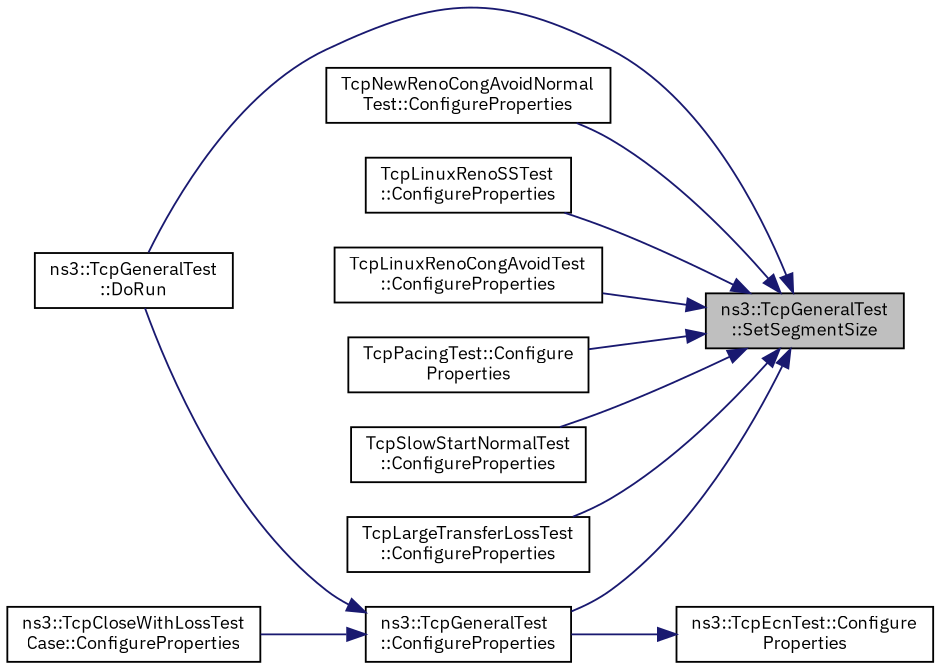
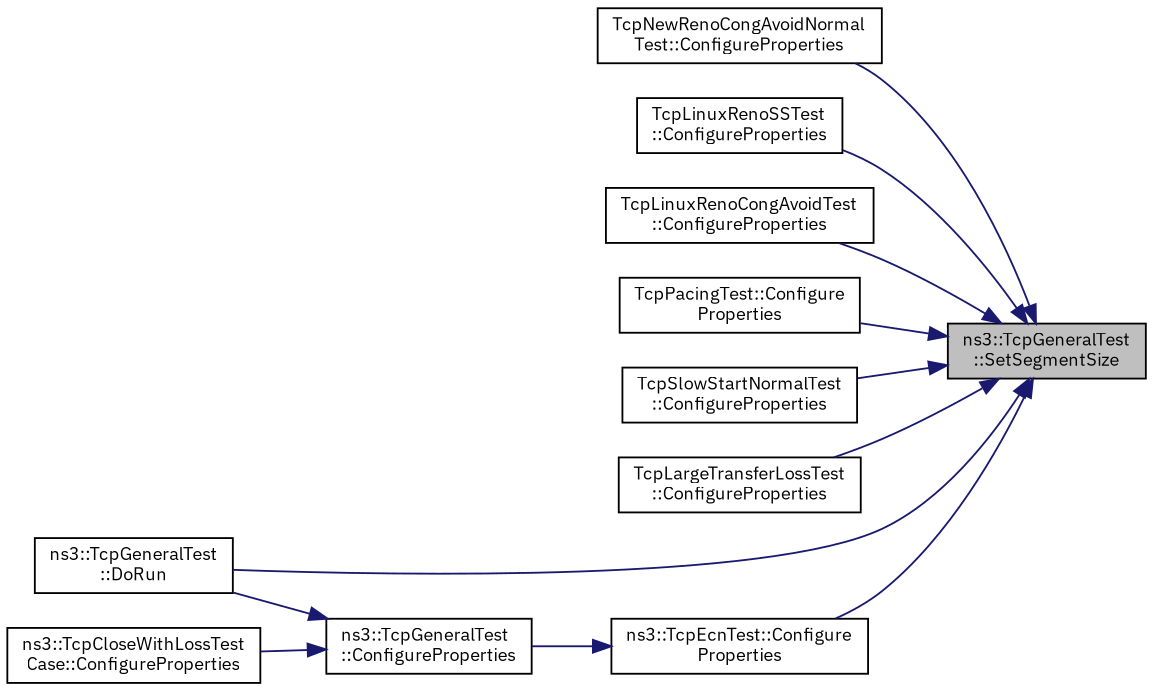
edge "ns3::TcpGeneralTest ::ConfigureProperties" -> "ns3::TcpGeneralTest ::SetSegmentSize": now "ns3::TcpEcnTest::Configure Properties" -> "ns3::TcpGeneralTest ::SetSegmentSize"
